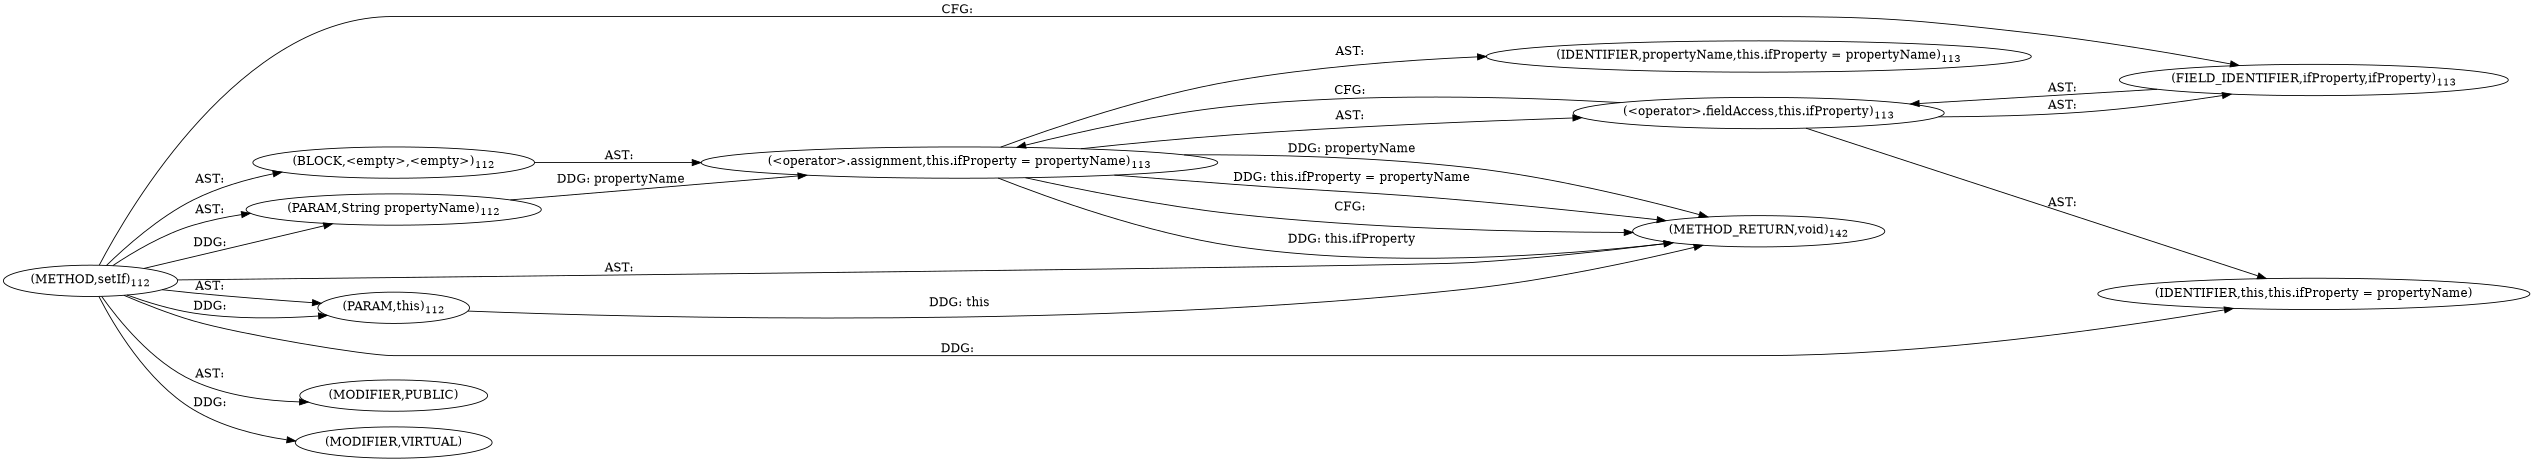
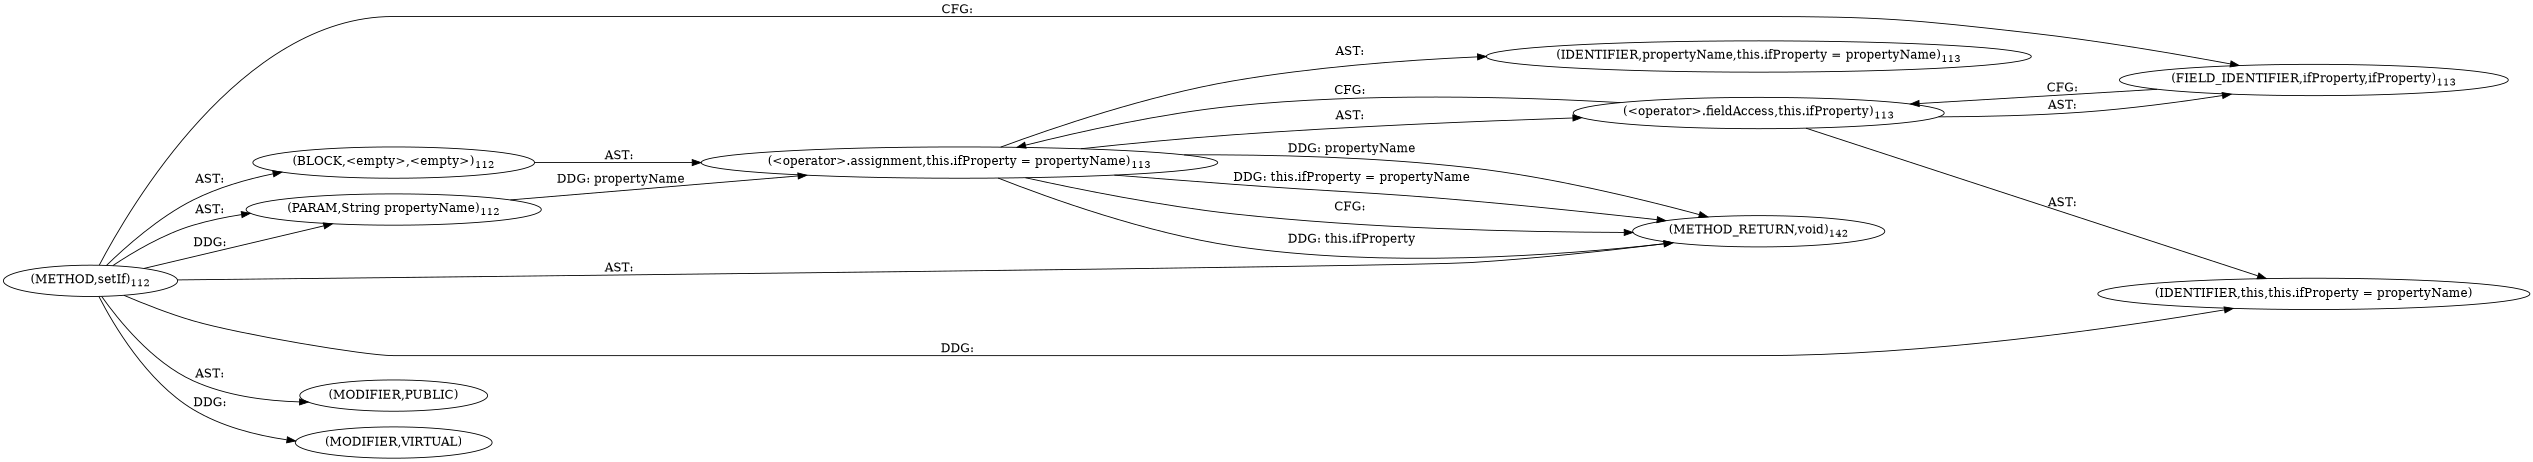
edge "(FIELD_IDENTIFIER,ifProperty,ifProperty)" -> "(<operator>.fieldAccess,this.ifProperty)": label "AST: " -> "CFG: "
node "(PARAM,this)": removed
